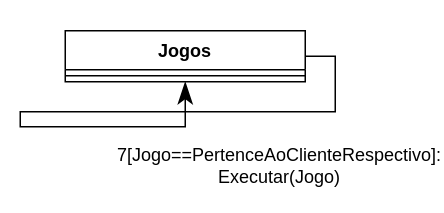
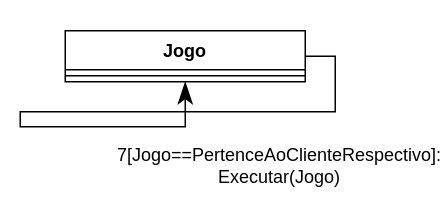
node "Jogos": label "Jogos" -> "Jogo"
